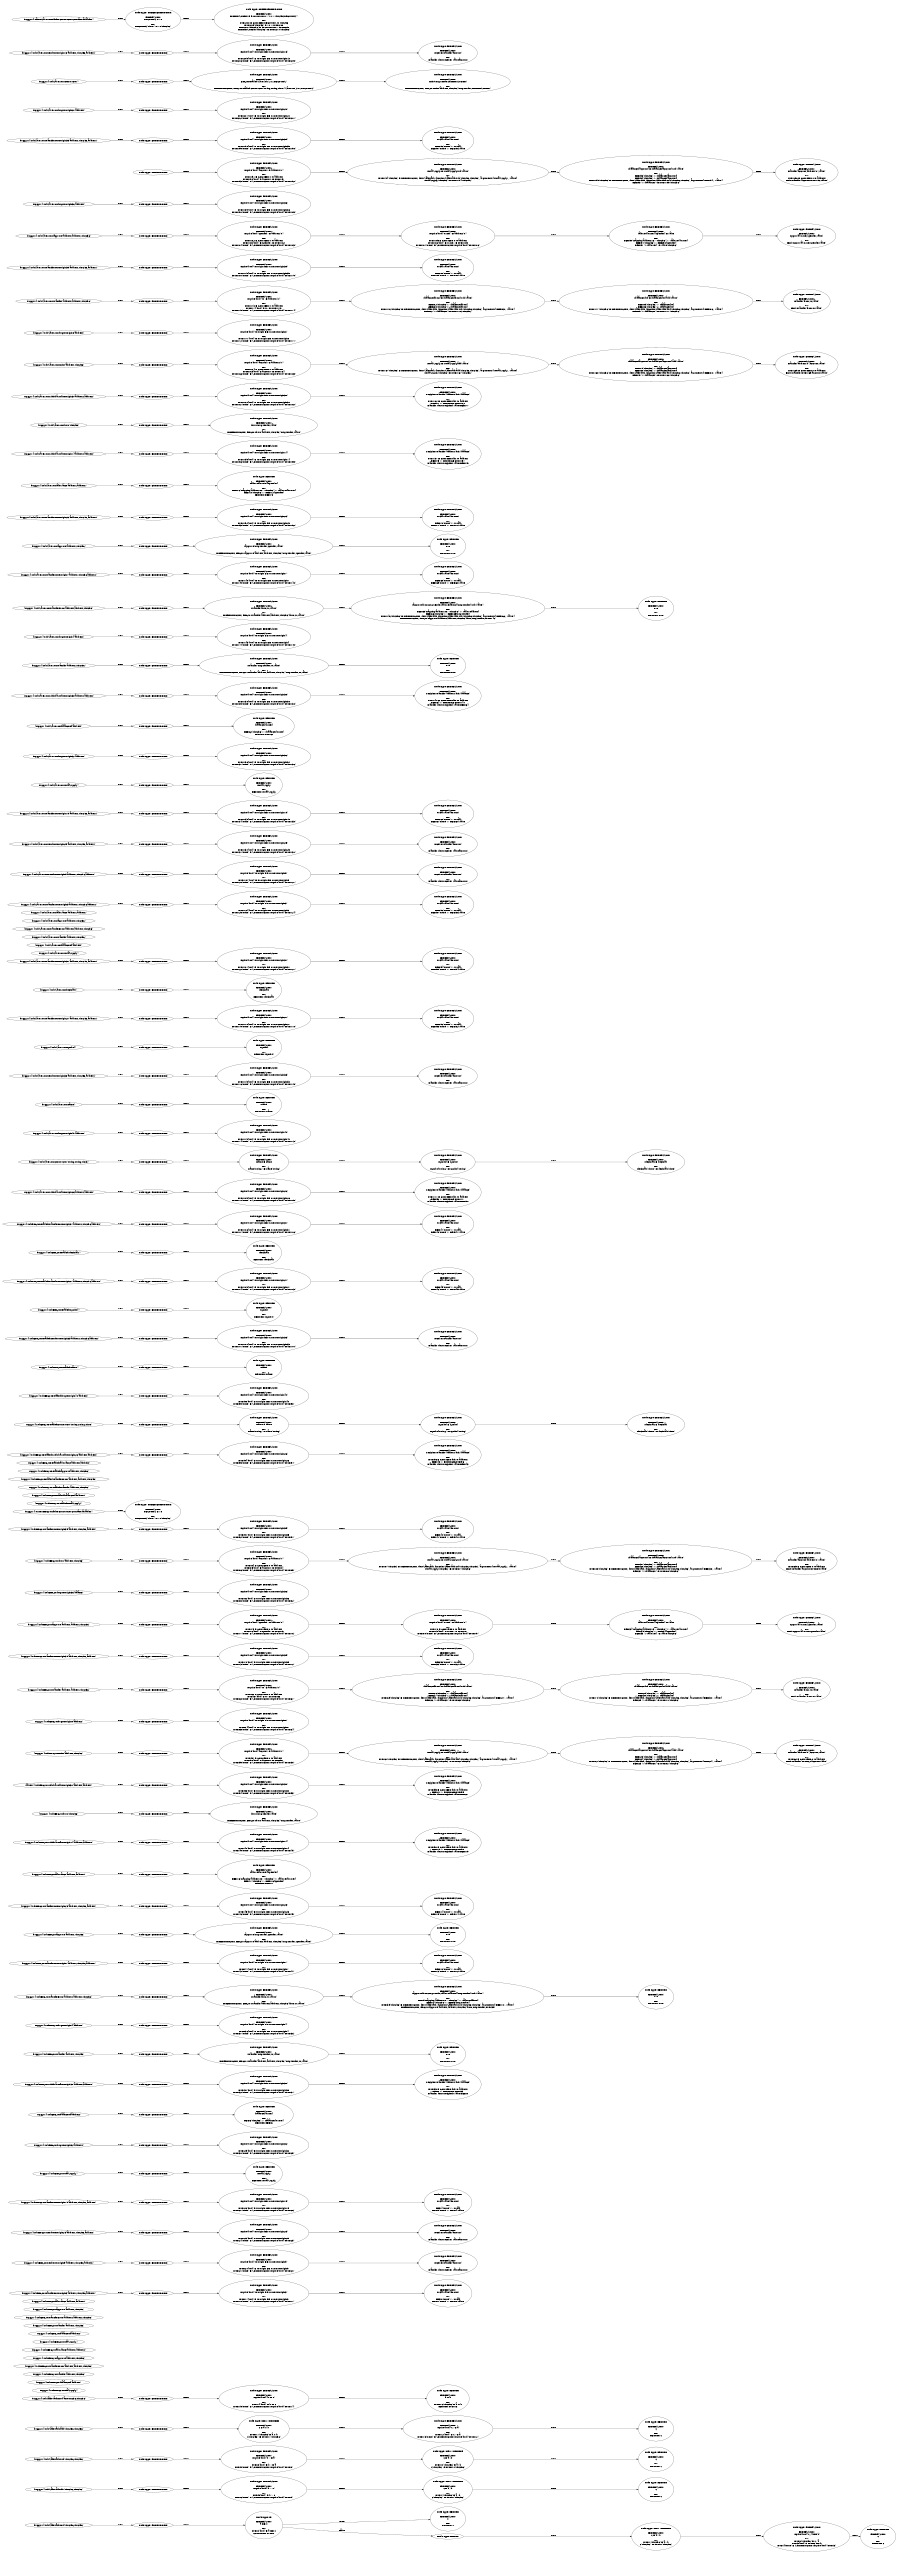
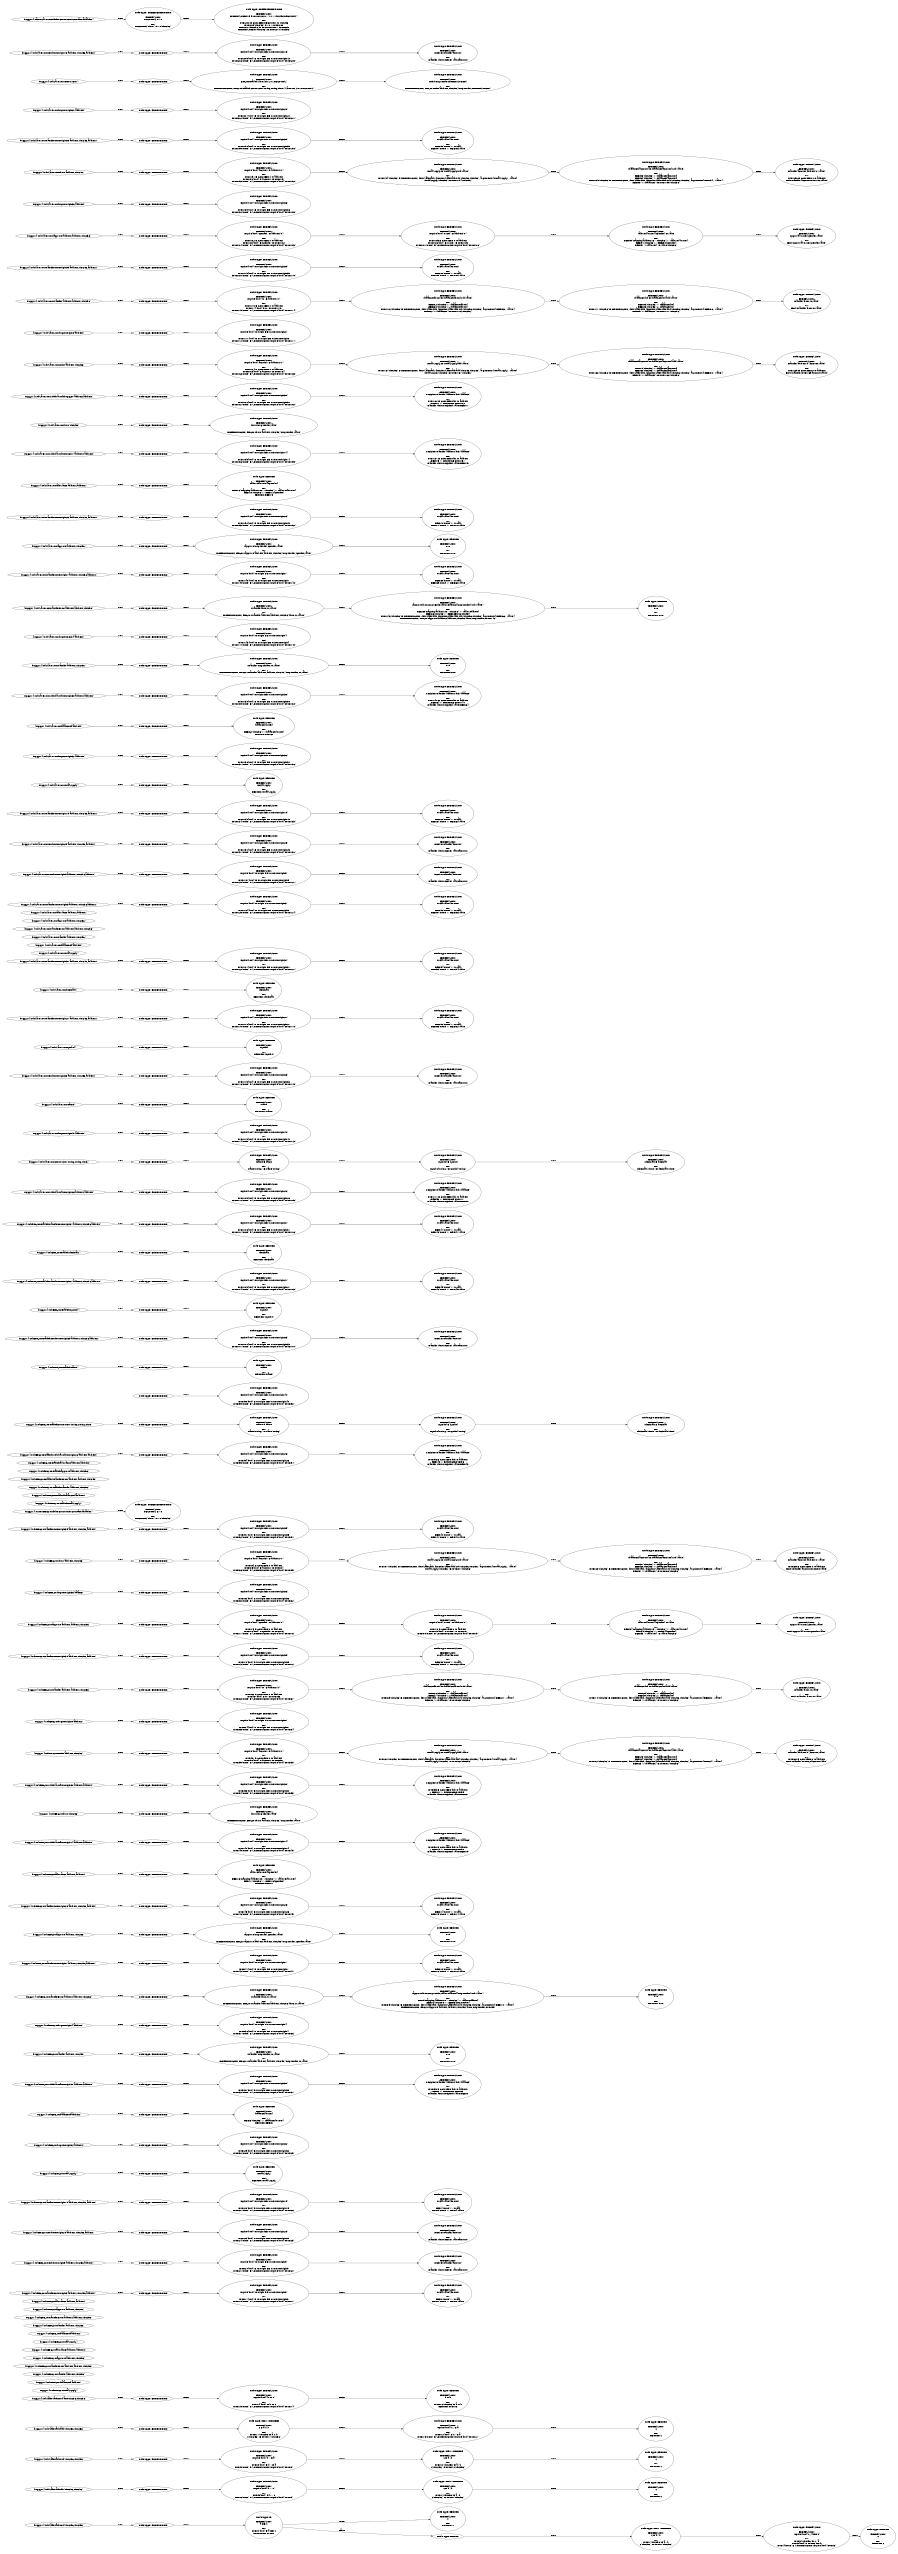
node "buggy_14.sol_SaveWon__burn(address,uint256)": added
node "buggy_14.sol_SaveWon_withdrawAll_txorigin30(address,address)": label "buggy_14.sol_SaveWon_withdrawAll_txorigin30(address,address)" -> "buggy_14.sol_SaveWon_withdrawAll_buggy30(address,address)"
node "buggy_14.sol_ERC20Detailed_bug_txorigin40(address)": removed
node "value_14.sol_ERC20_withdrawAll_txorigin30(address,address)": label "value_14.sol_ERC20_withdrawAll_txorigin30(address,address)" -> "buggy_14.sol_ERC20_withdrawAll_txorigin30(address,address)"
